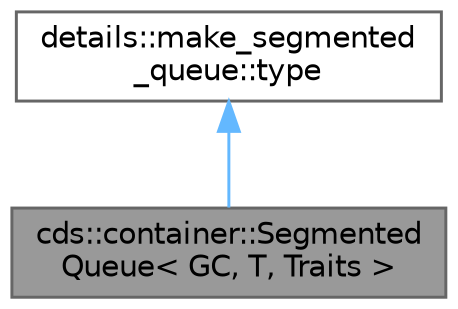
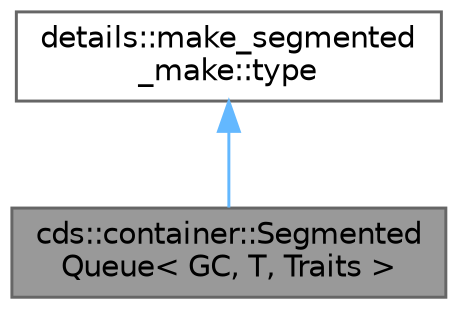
node "details::make_segmented _queue::type": label "details::make_segmented _queue::type" -> "details::make_segmented _make::type"
